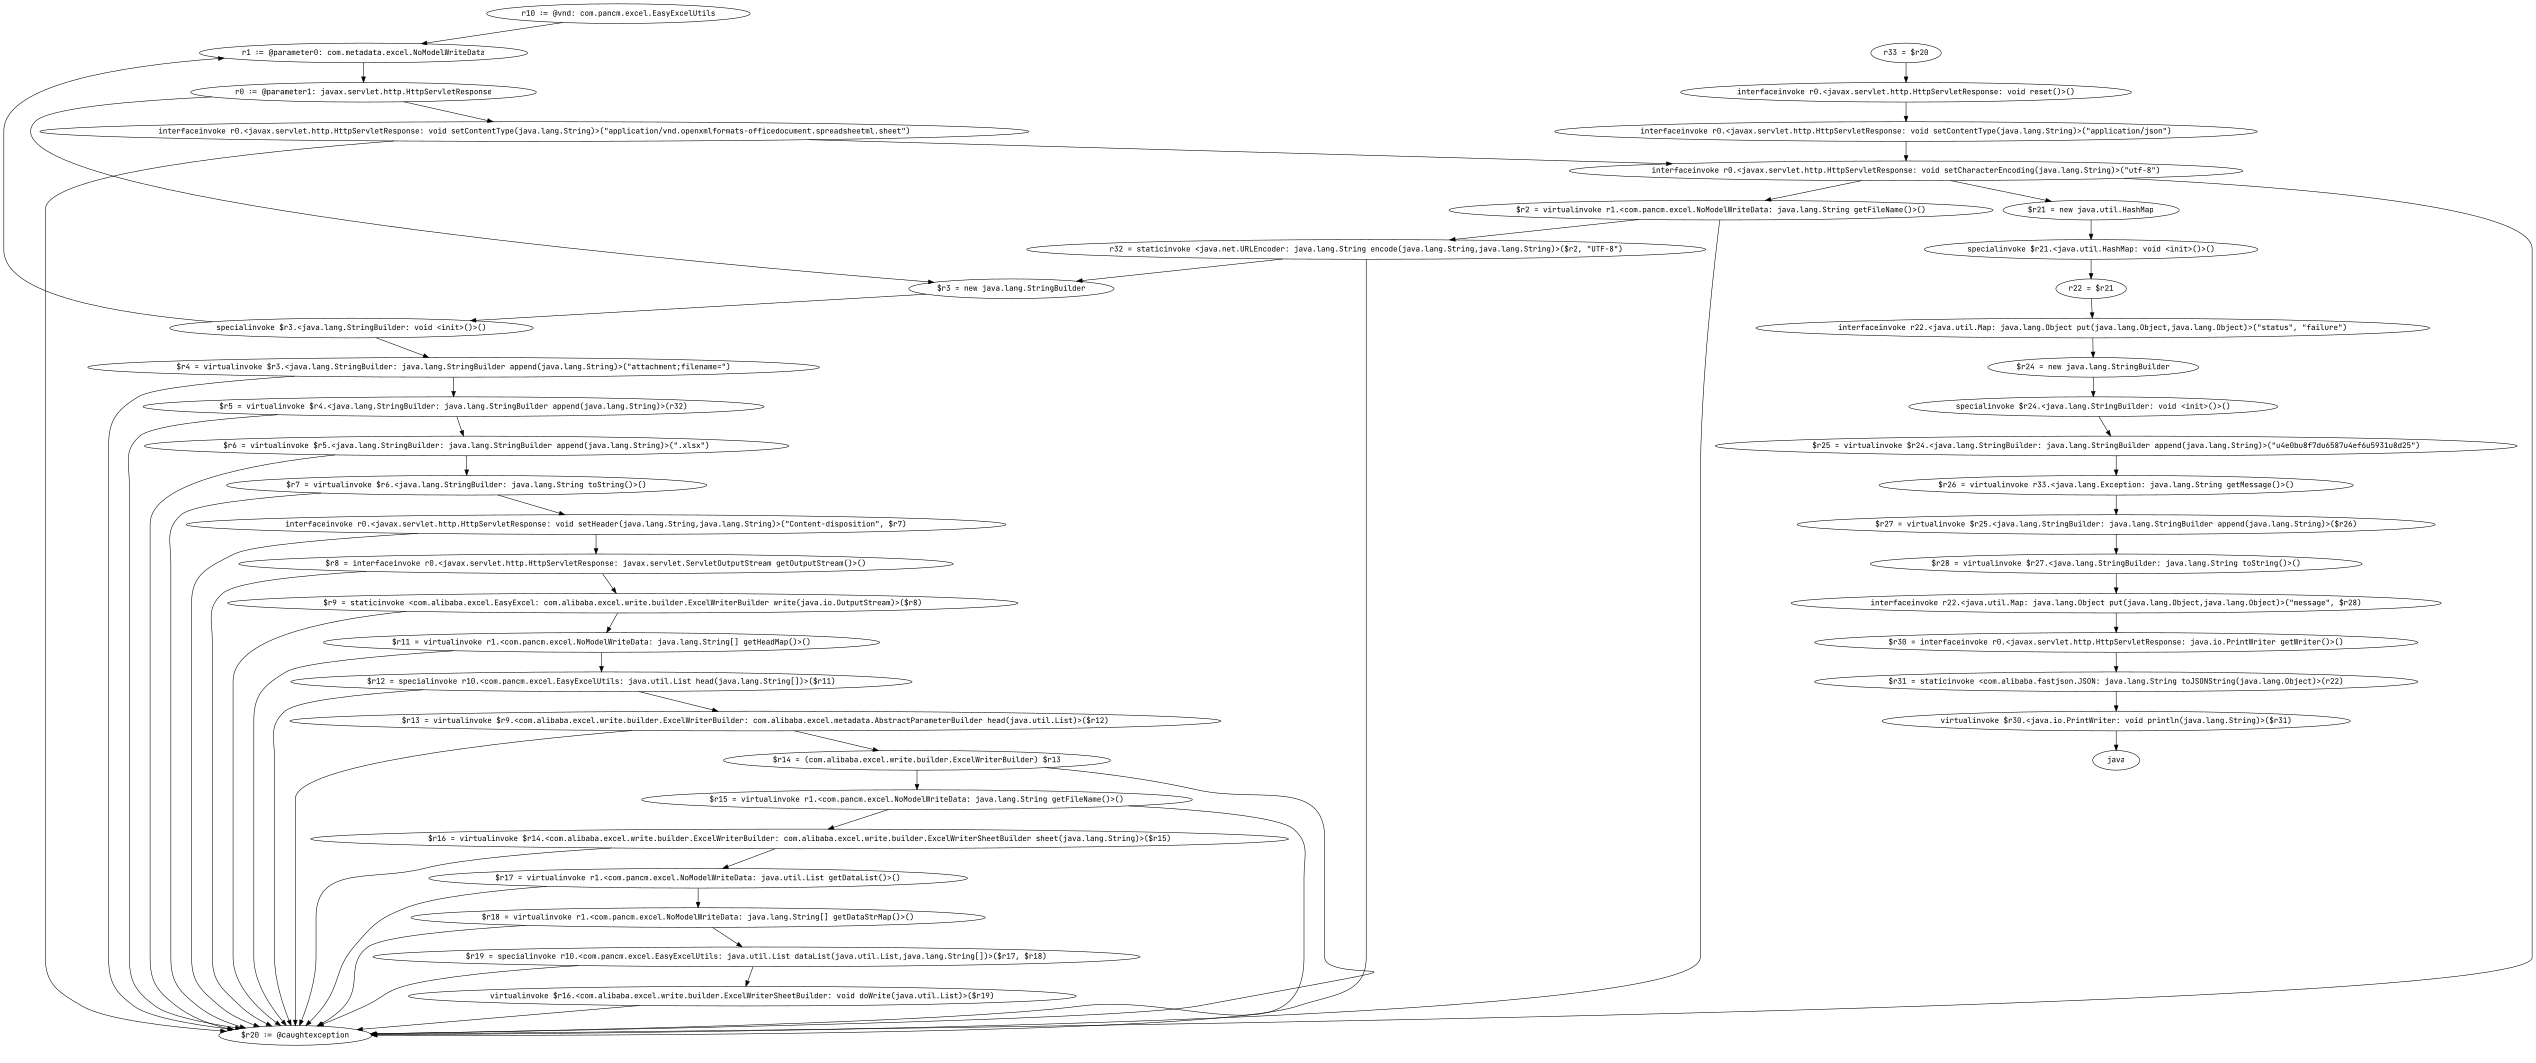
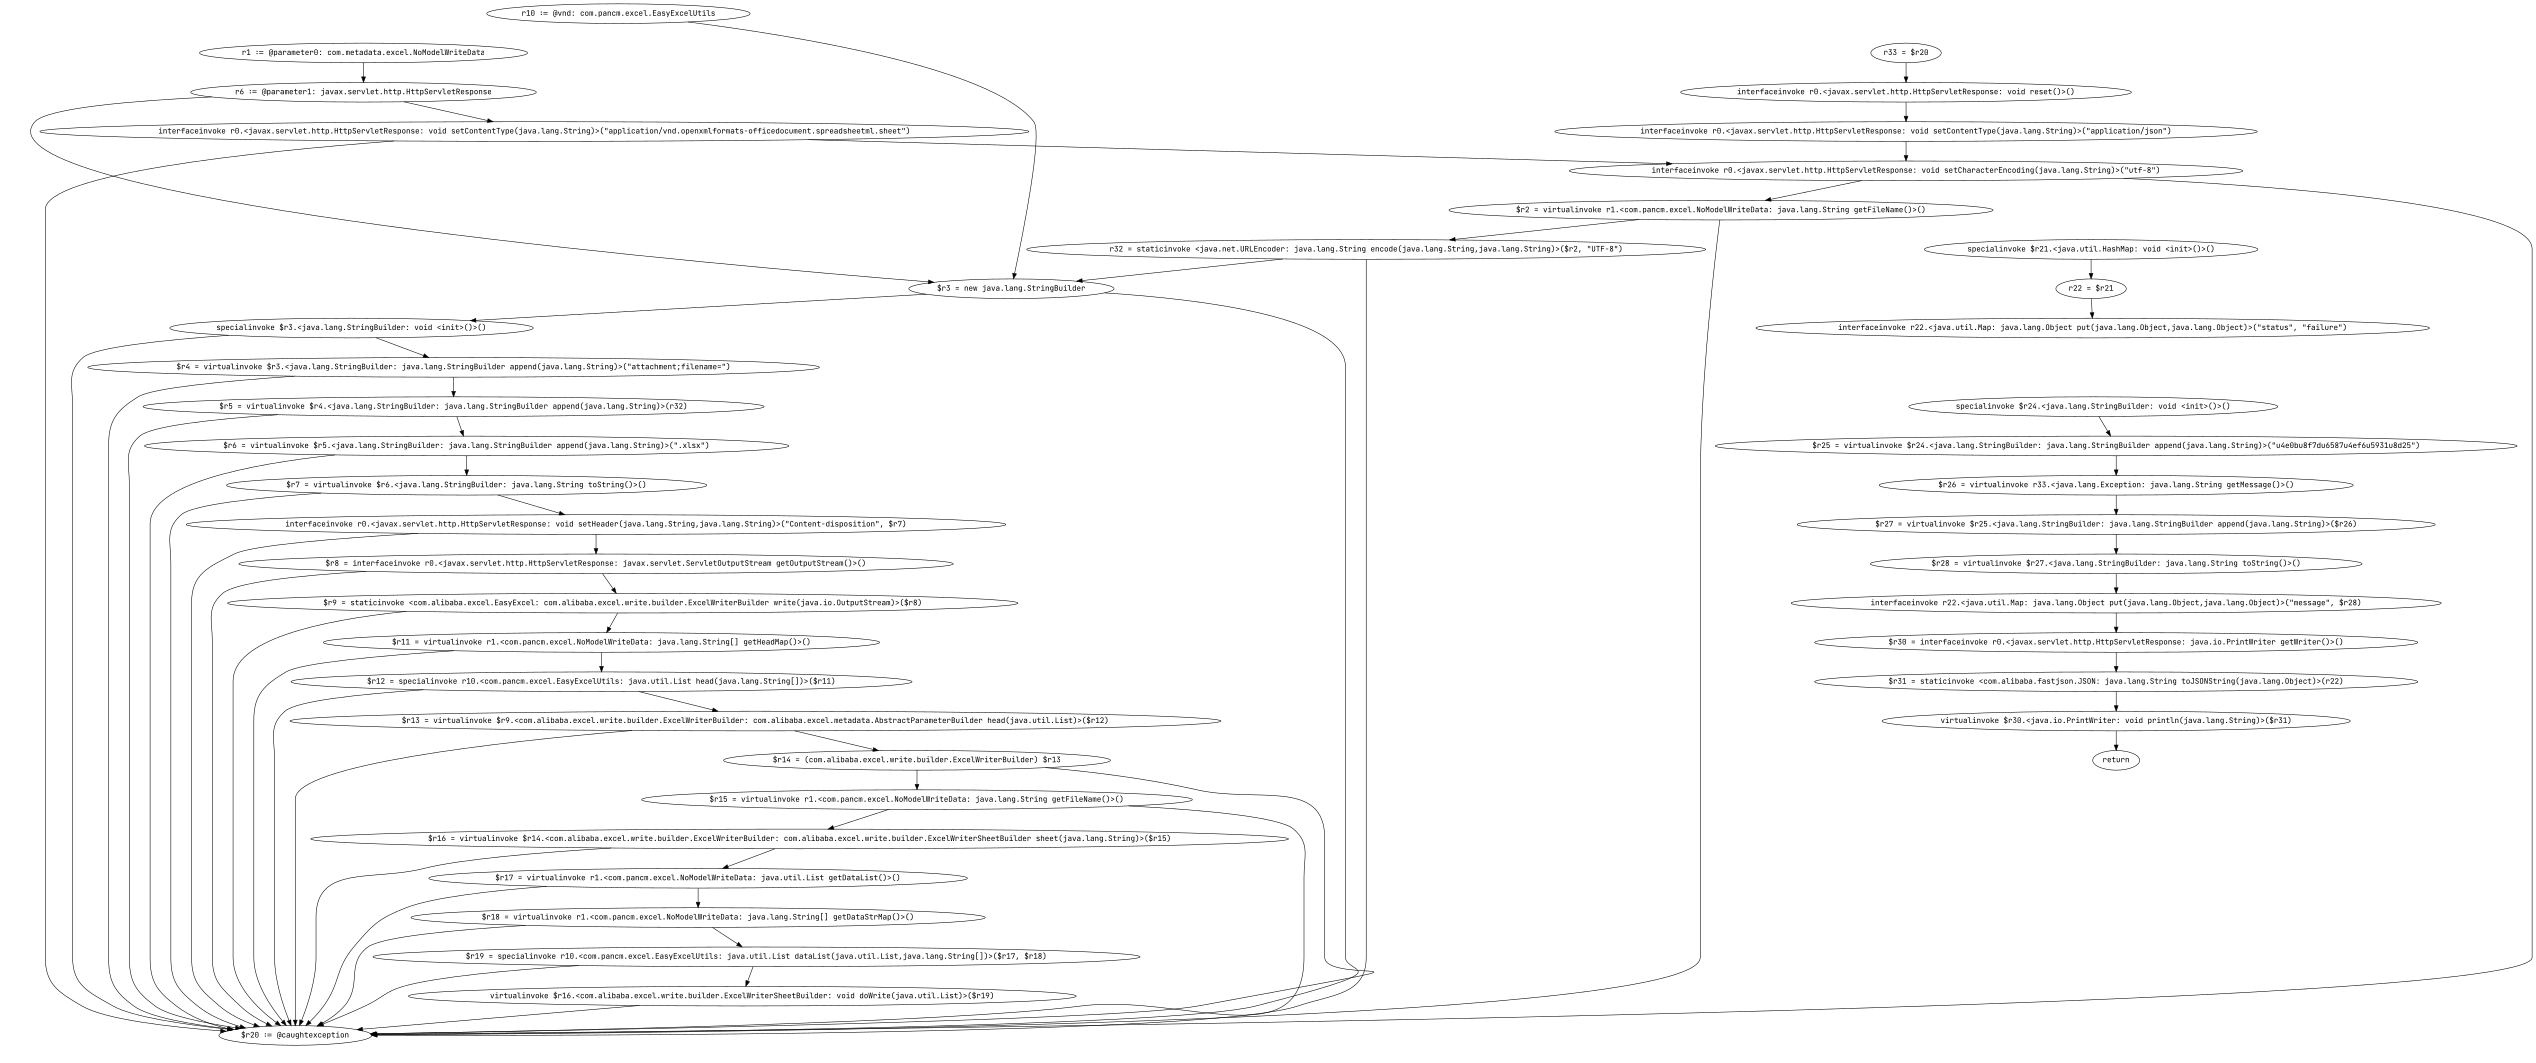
edge "r10 := @vnd: com.pancm.excel.EasyExcelUtils" -> "r1 := @parameter0: com.metadata.excel.NoModelWriteData": now "r10 := @vnd: com.pancm.excel.EasyExcelUtils" -> "$r3 = new java.lang.StringBuilder"
node "r0 := @parameter1: javax.servlet.http.HttpServletResponse": label "r0 := @parameter1: javax.servlet.http.HttpServletResponse" -> "r6 := @parameter1: javax.servlet.http.HttpServletResponse"
edge "specialinvoke $r3.<java.lang.StringBuilder: void <init>()>()" -> "r1 := @parameter0: com.metadata.excel.NoModelWriteData": now "specialinvoke $r3.<java.lang.StringBuilder: void <init>()>()" -> "$r20 := @caughtexception"
node "$r21 = new java.util.HashMap": removed
node "$r24 = new java.lang.StringBuilder": removed
node "java": label "java" -> "return"
edge "$r3 = new java.lang.StringBuilder" -> "$r20 := @caughtexception": added
